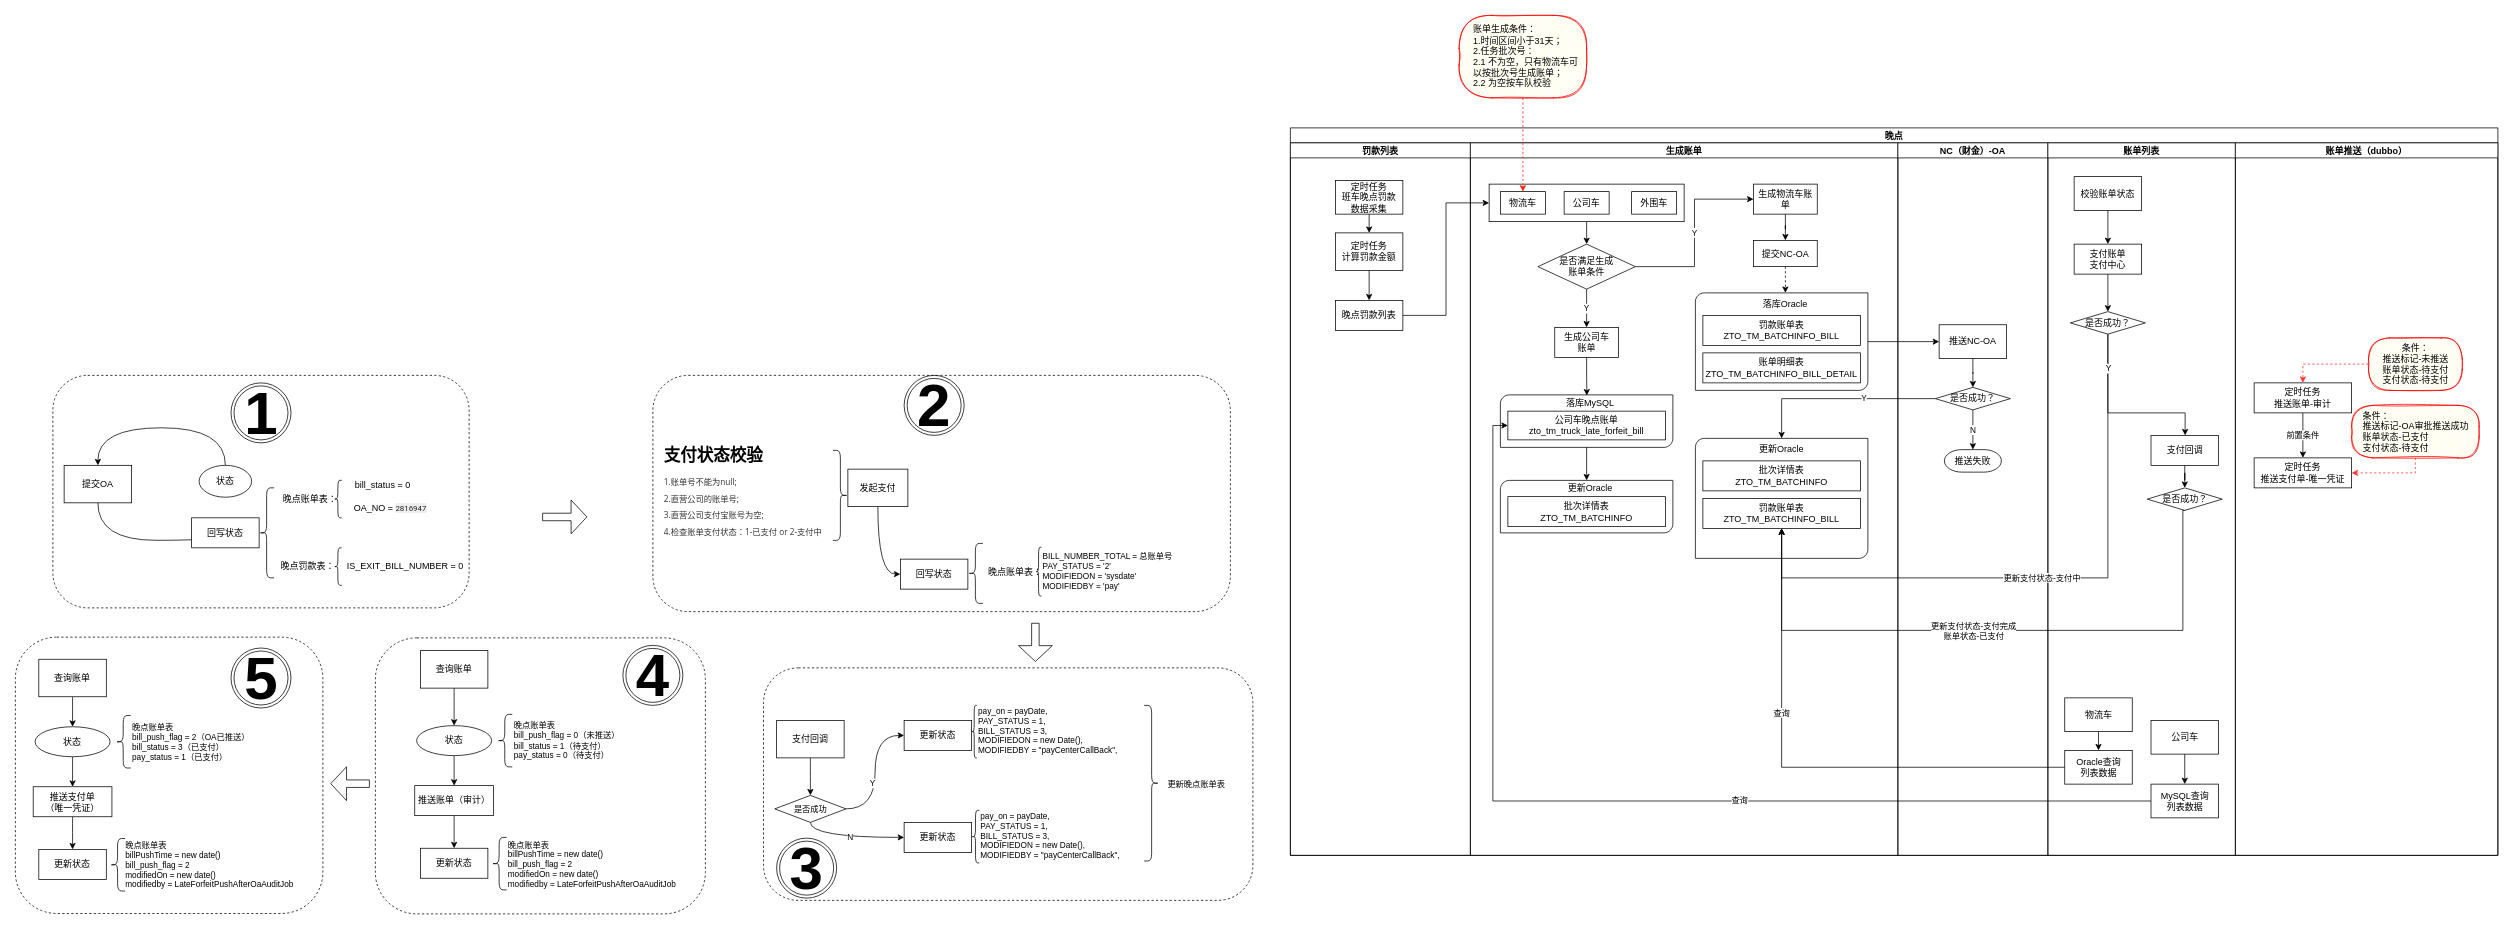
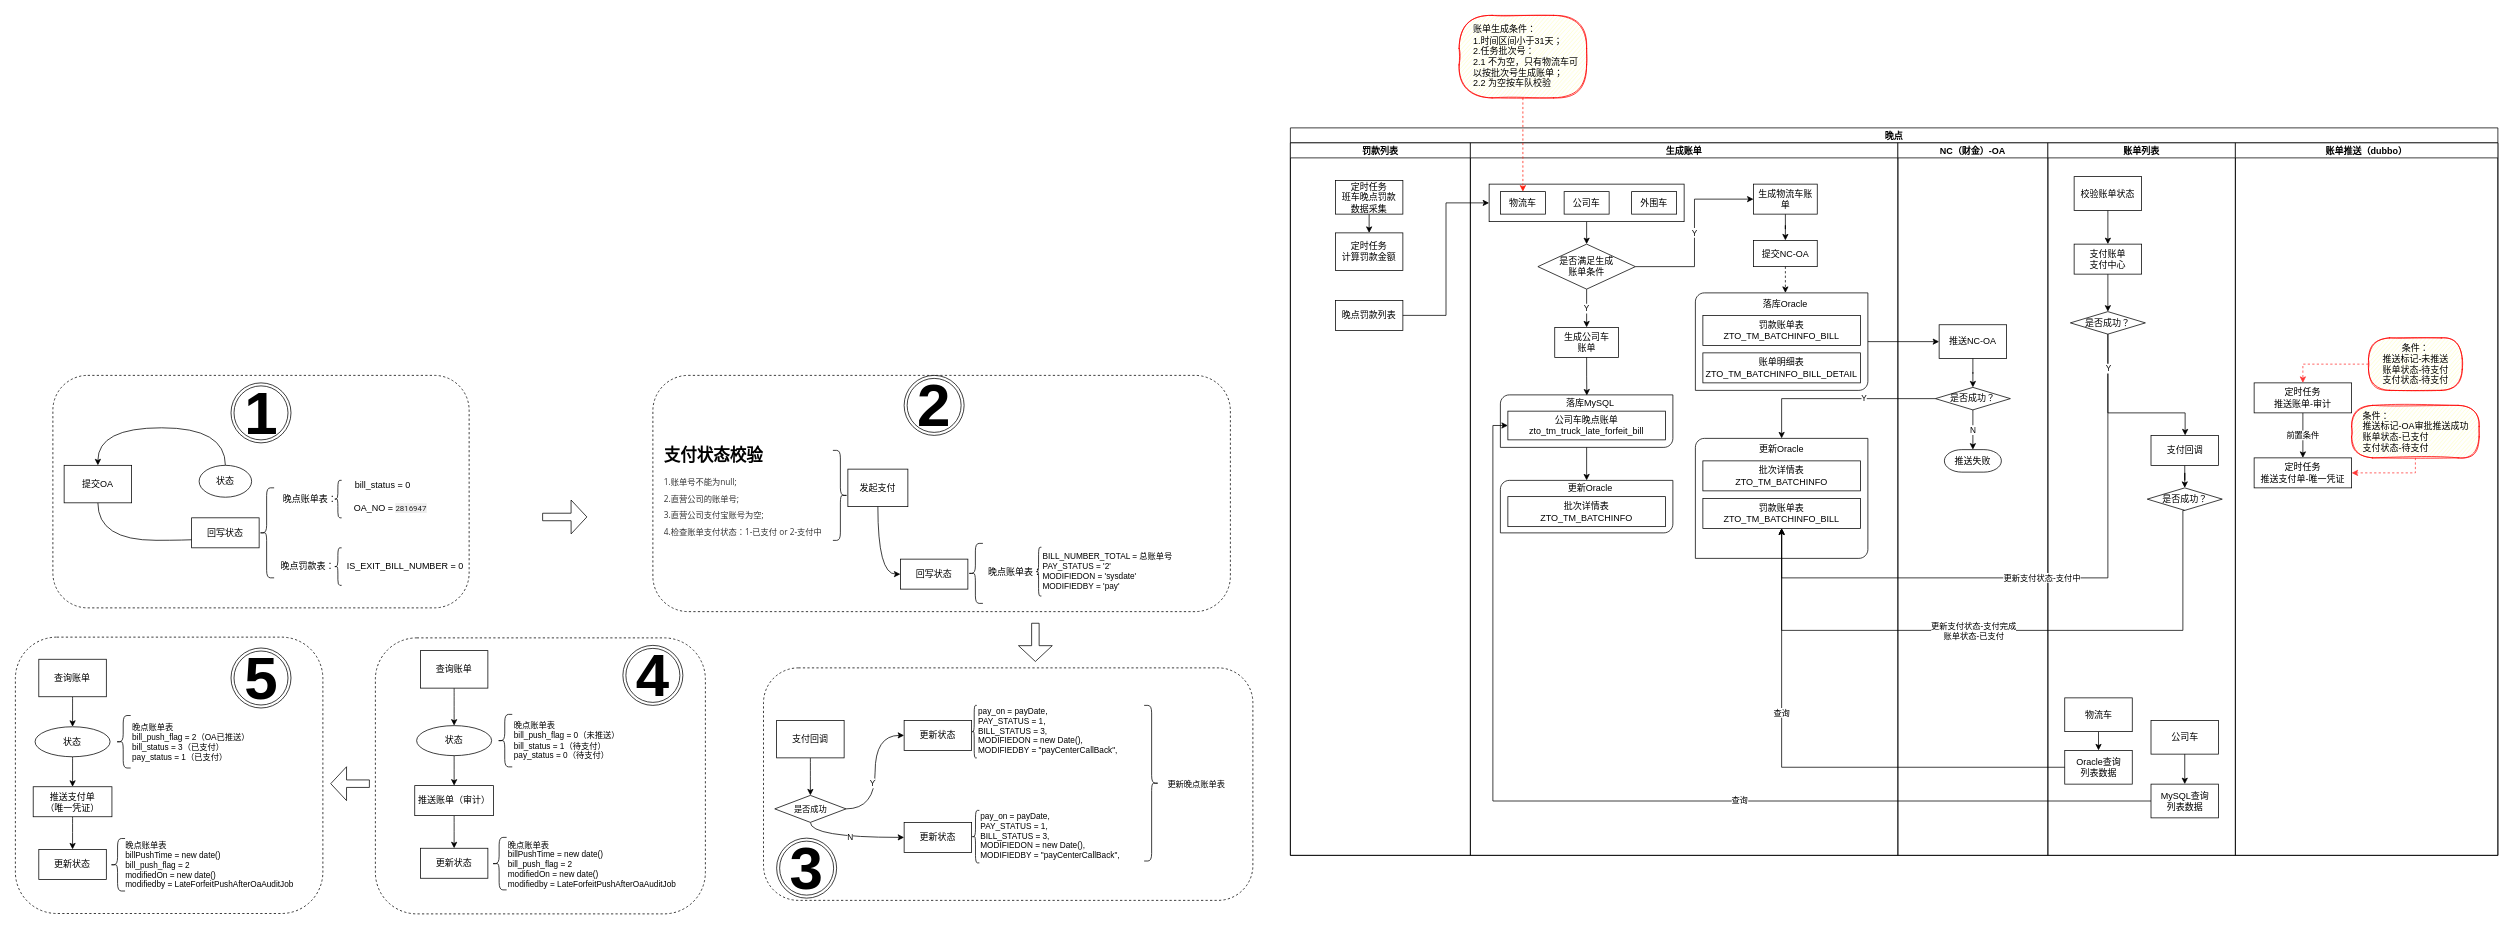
edge "定时任务 计算罚款金额" -> "晚点罚款列表": removed
